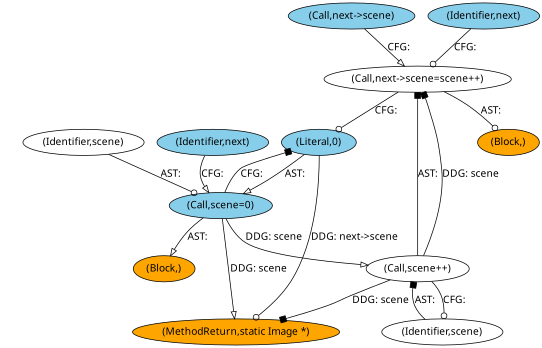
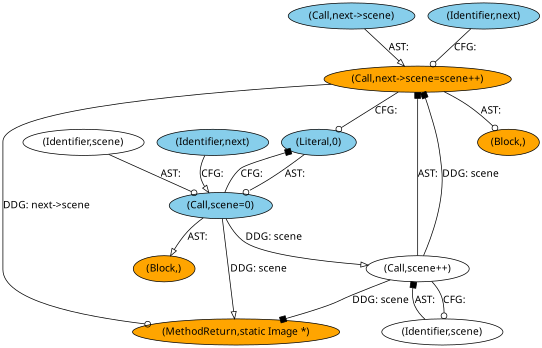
edge "(Call,next->scene)" -> "(Call,next->scene=scene++)": label "CFG: " -> "AST: "
node "(Call,next->scene=scene++)": fillcolor white -> orange
edge "(Literal,0)" -> "(Call,scene=0)": arrowhead onormal -> odot
edge "(Literal,0)" -> "(MethodReturn,static Image *)": now "(Call,next->scene=scene++)" -> "(MethodReturn,static Image *)"
